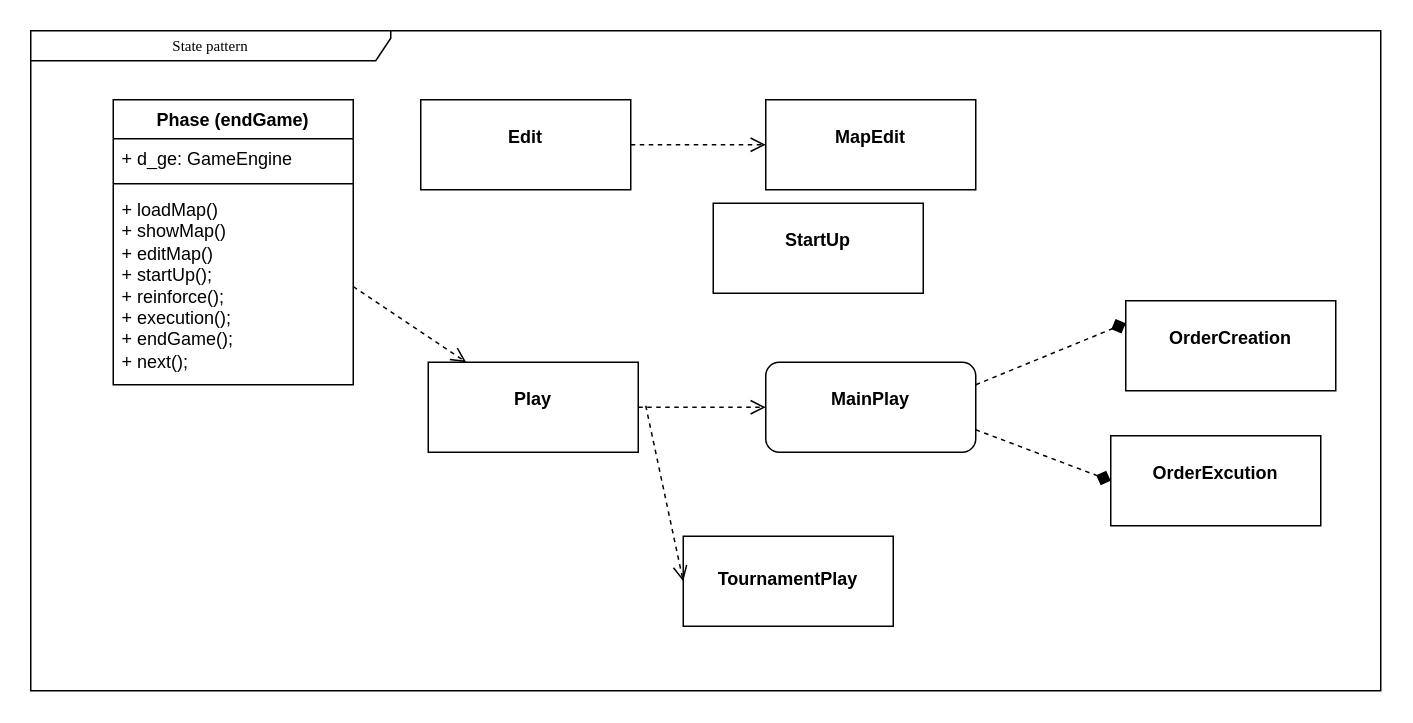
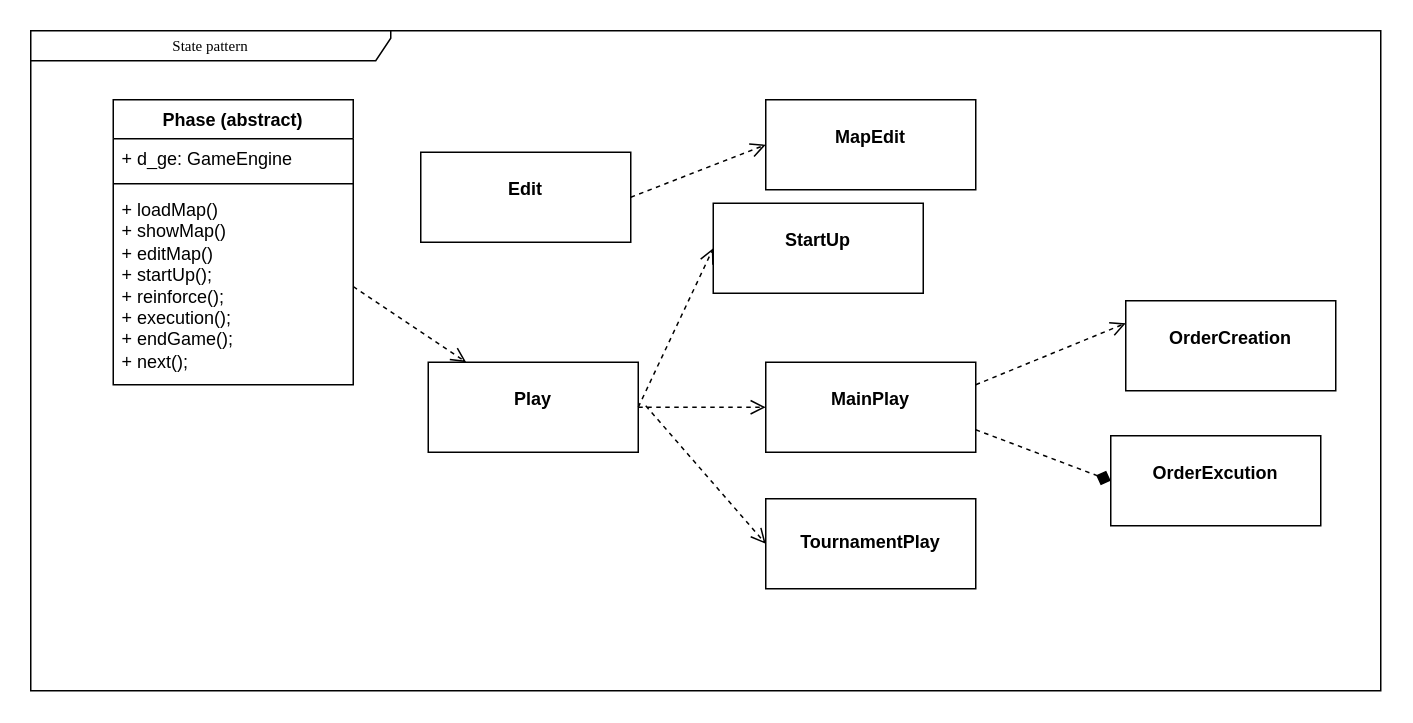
node "Phase (endGame)": label "Phase (endGame)" -> "Phase (abstract)"
node "Edit": moved (526, 145) -> (526, 197)
edge "Play" -> "StartUp": added
edge "MainPlay" -> "OrderCreation": arrowhead diamond -> open
node "MainPlay": shape rounded rectangle -> rectangle
node "TournamentPlay": moved (788, 581) -> (871, 544)
